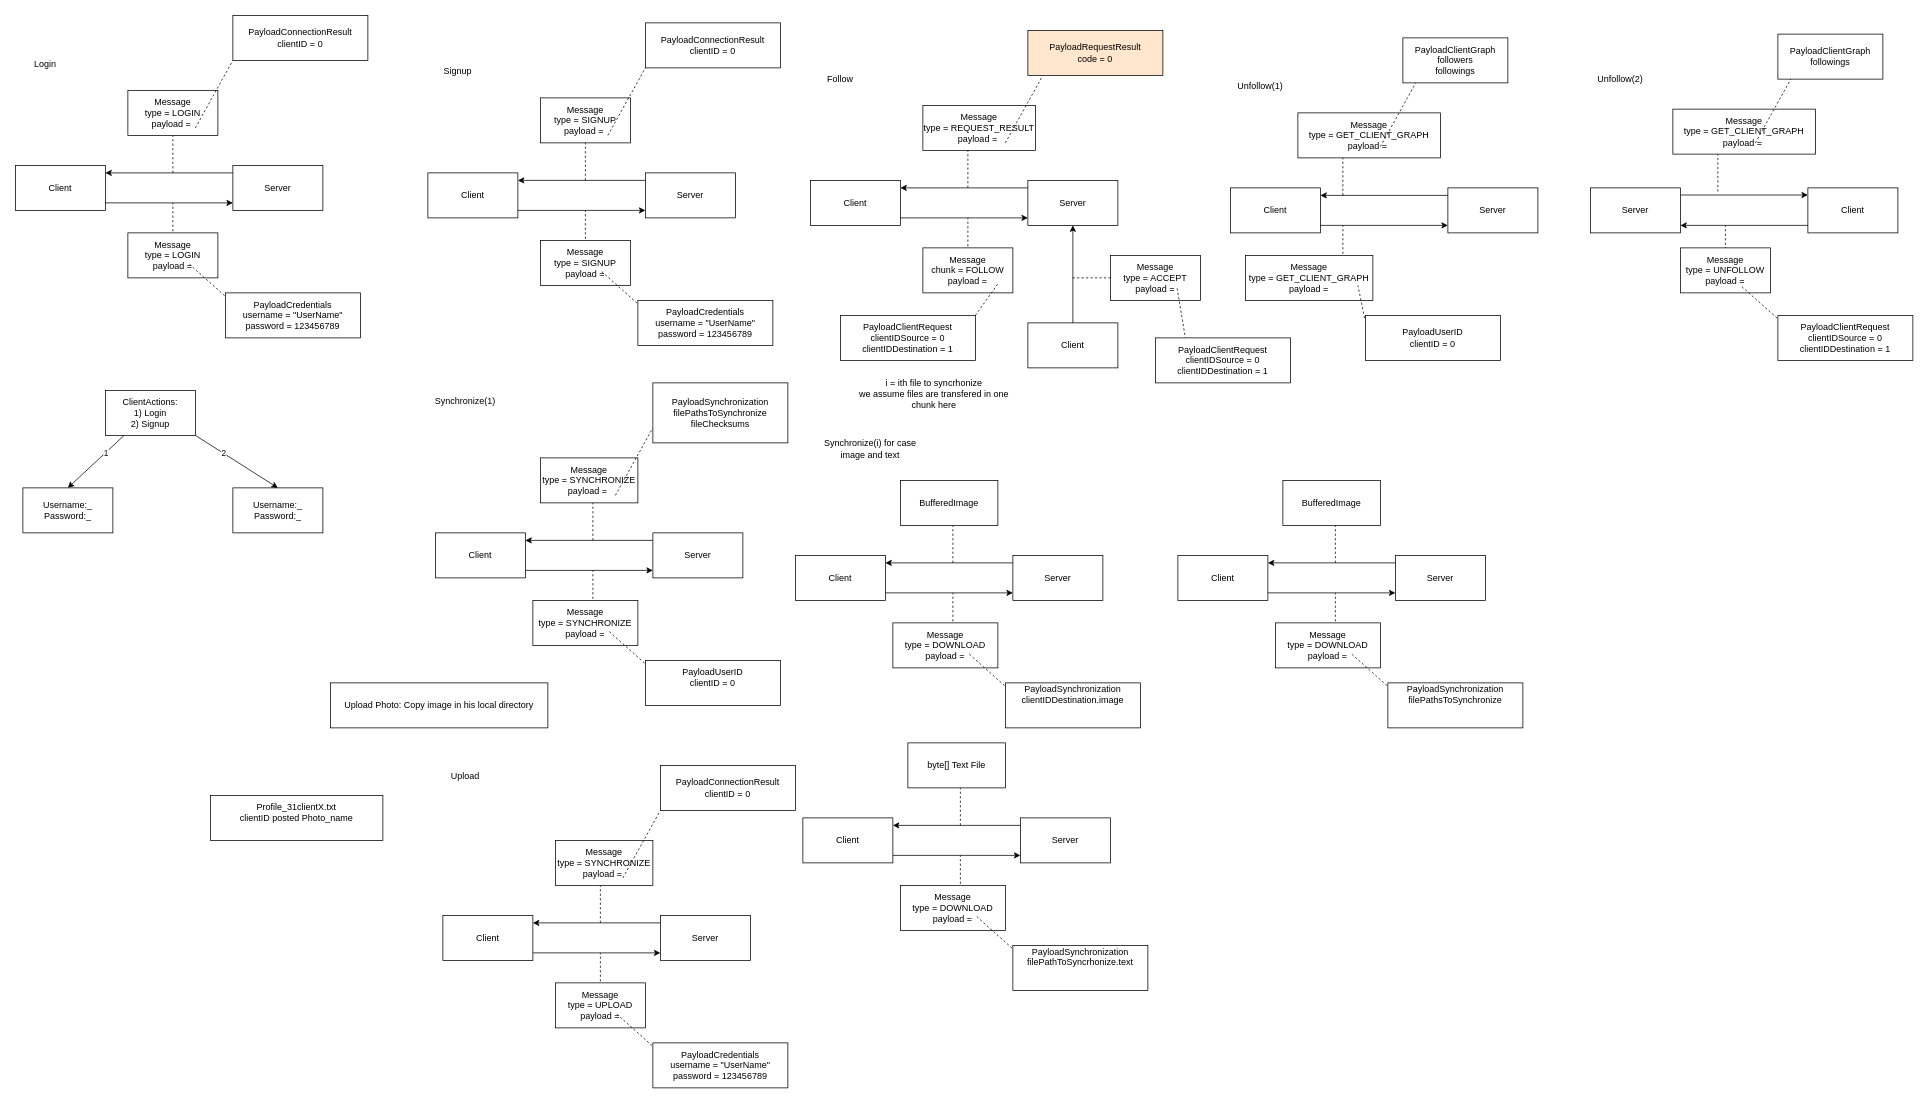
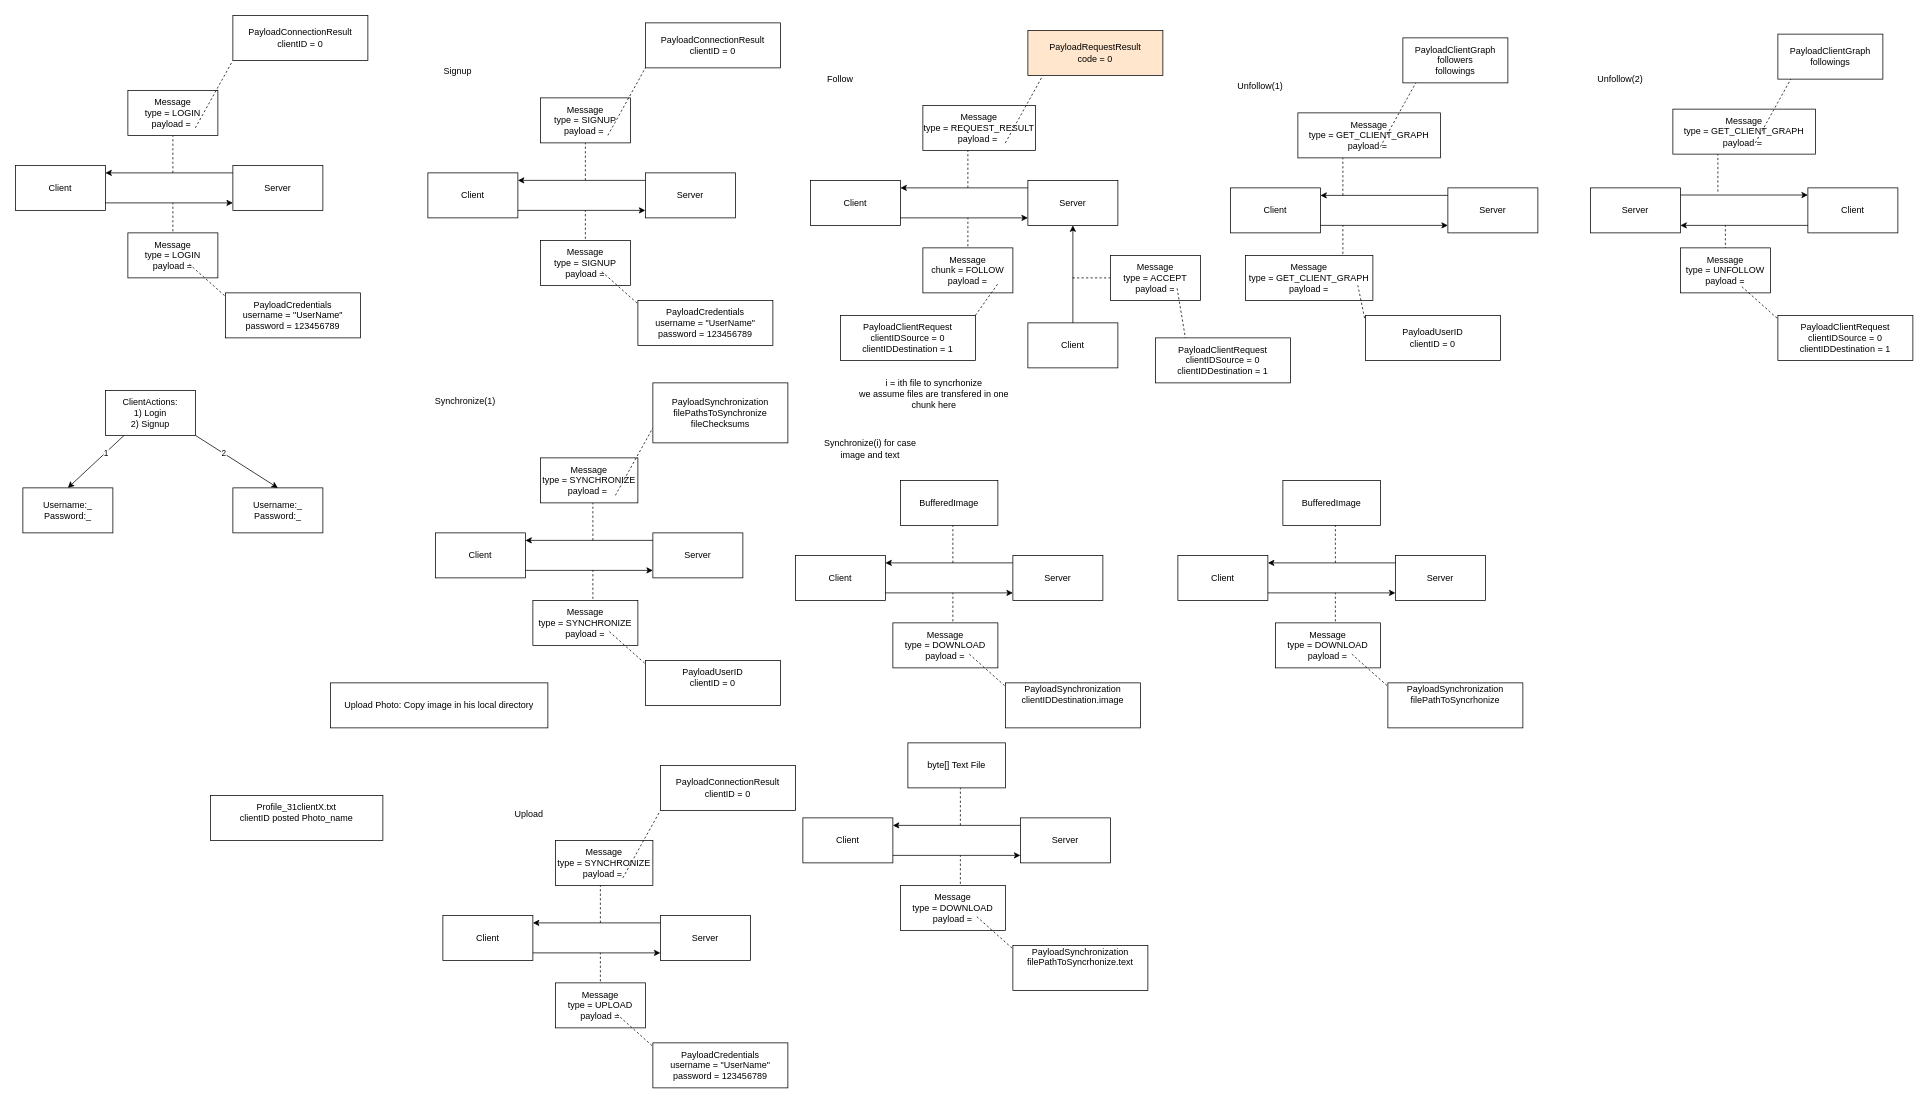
node "Login": removed
node "PayloadSynchronization filePathsToSynchronize": label "PayloadSynchronization filePathsToSynchronize" -> "PayloadSynchronization filePathToSyncrhonize"
node "Upload": moved (465, 777) -> (529, 814)
